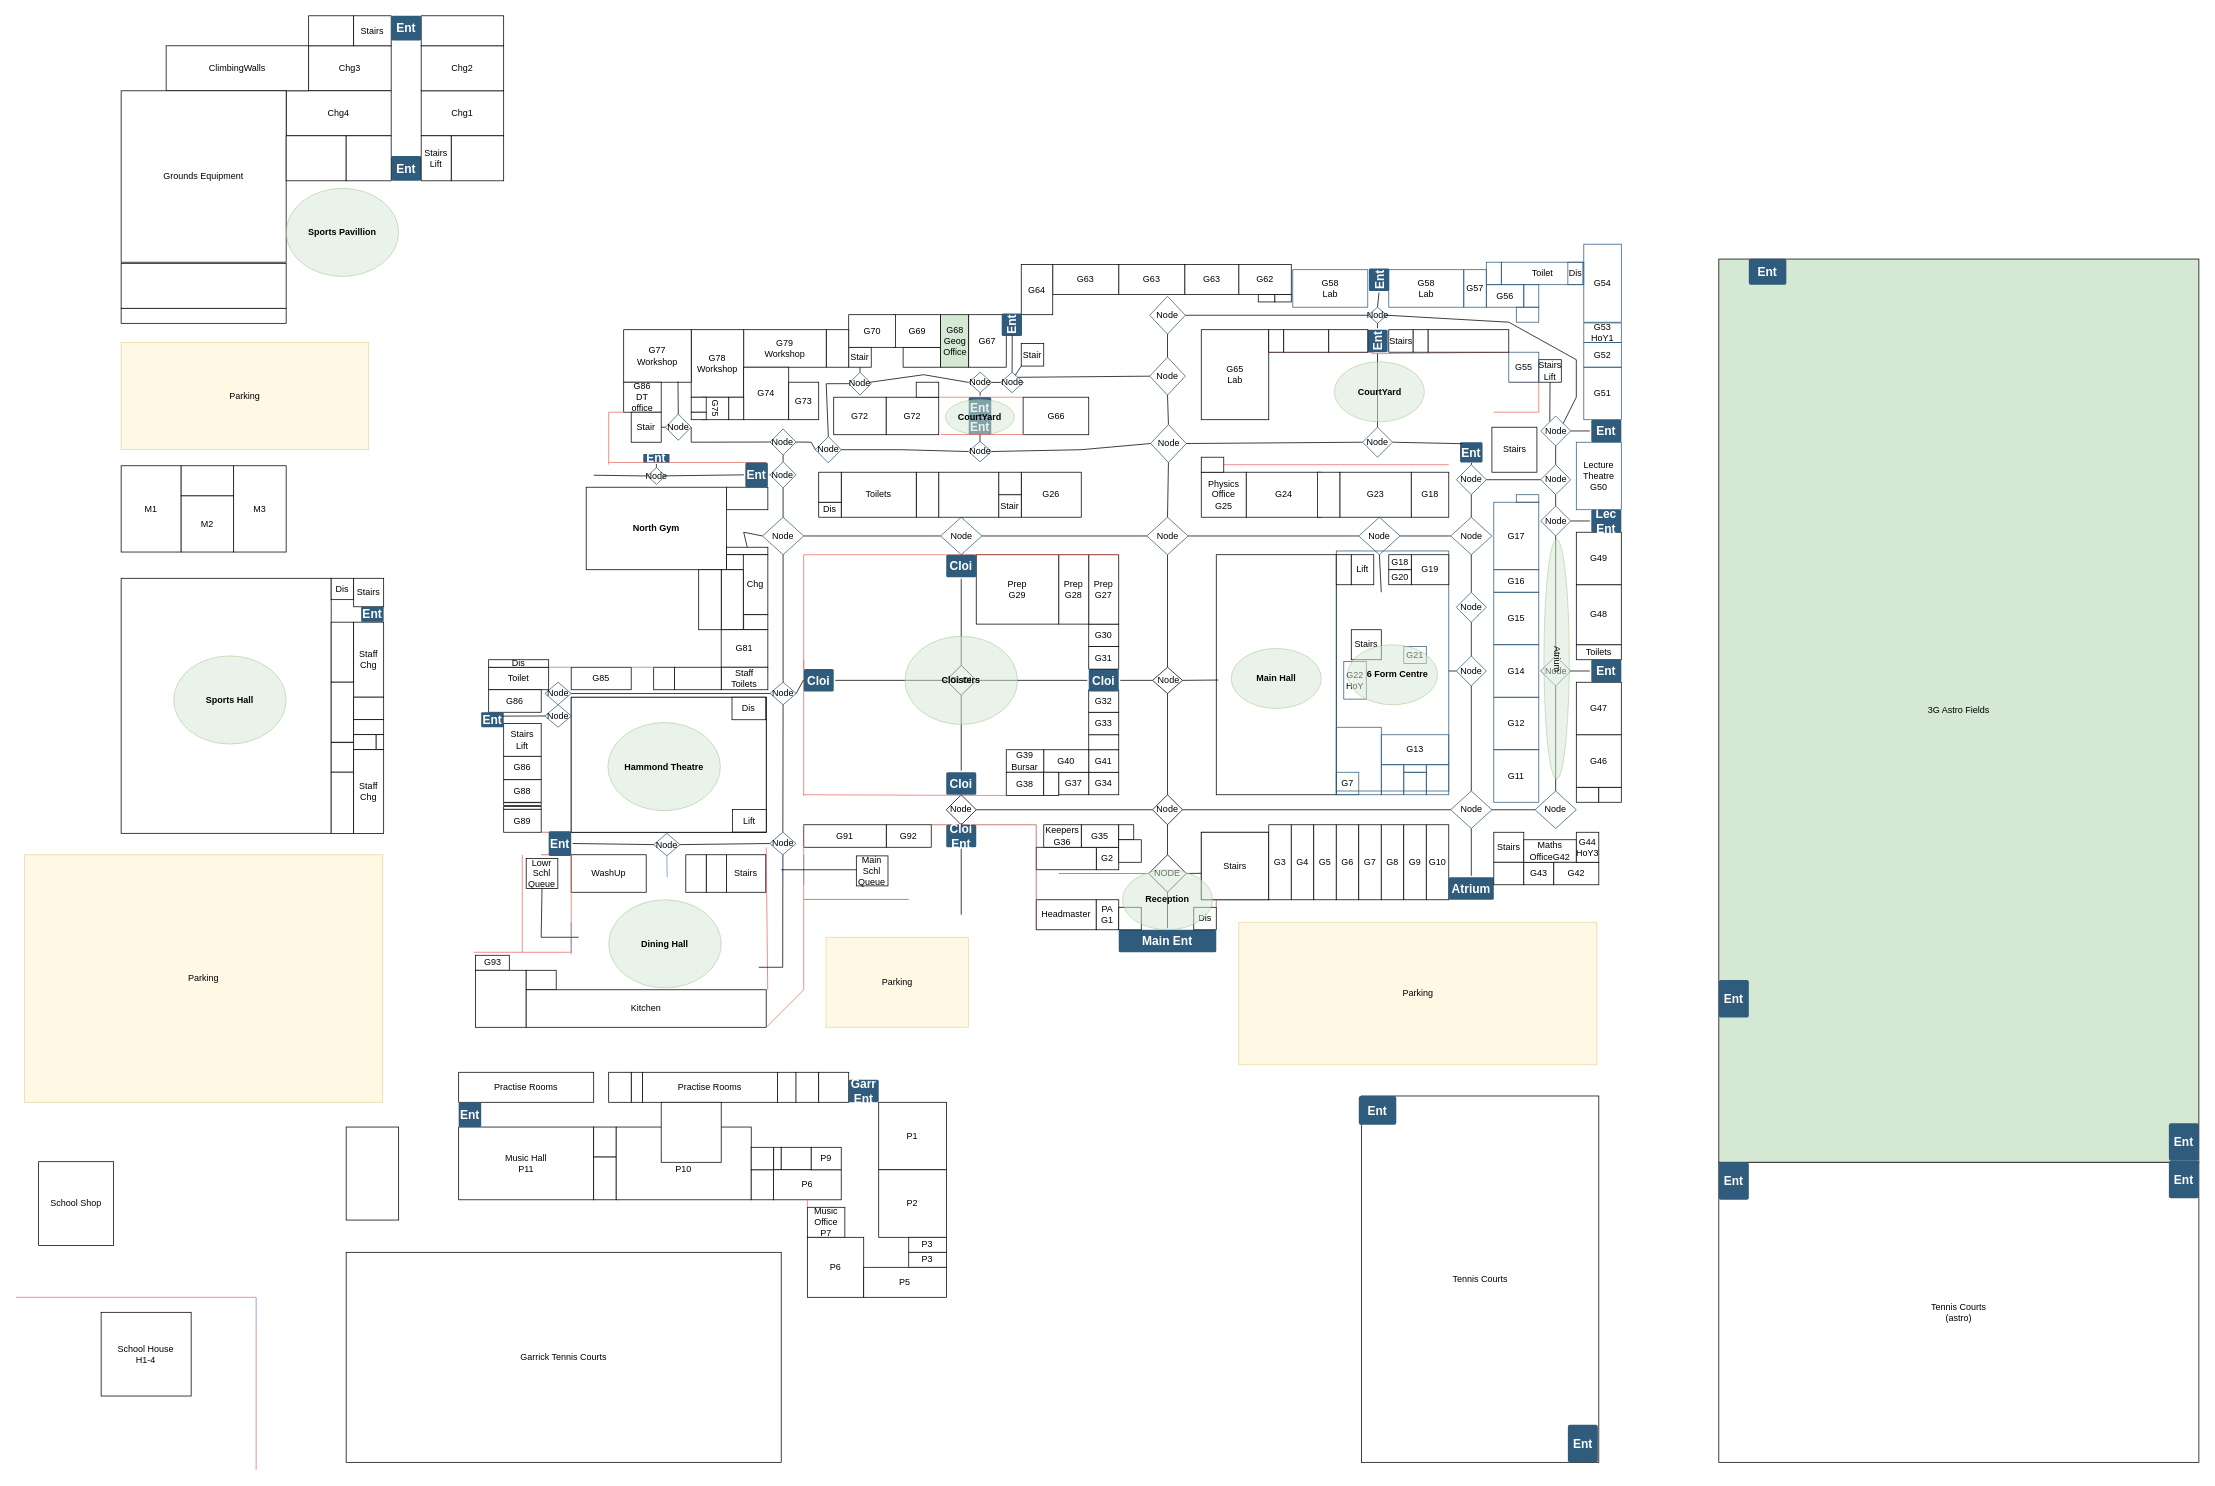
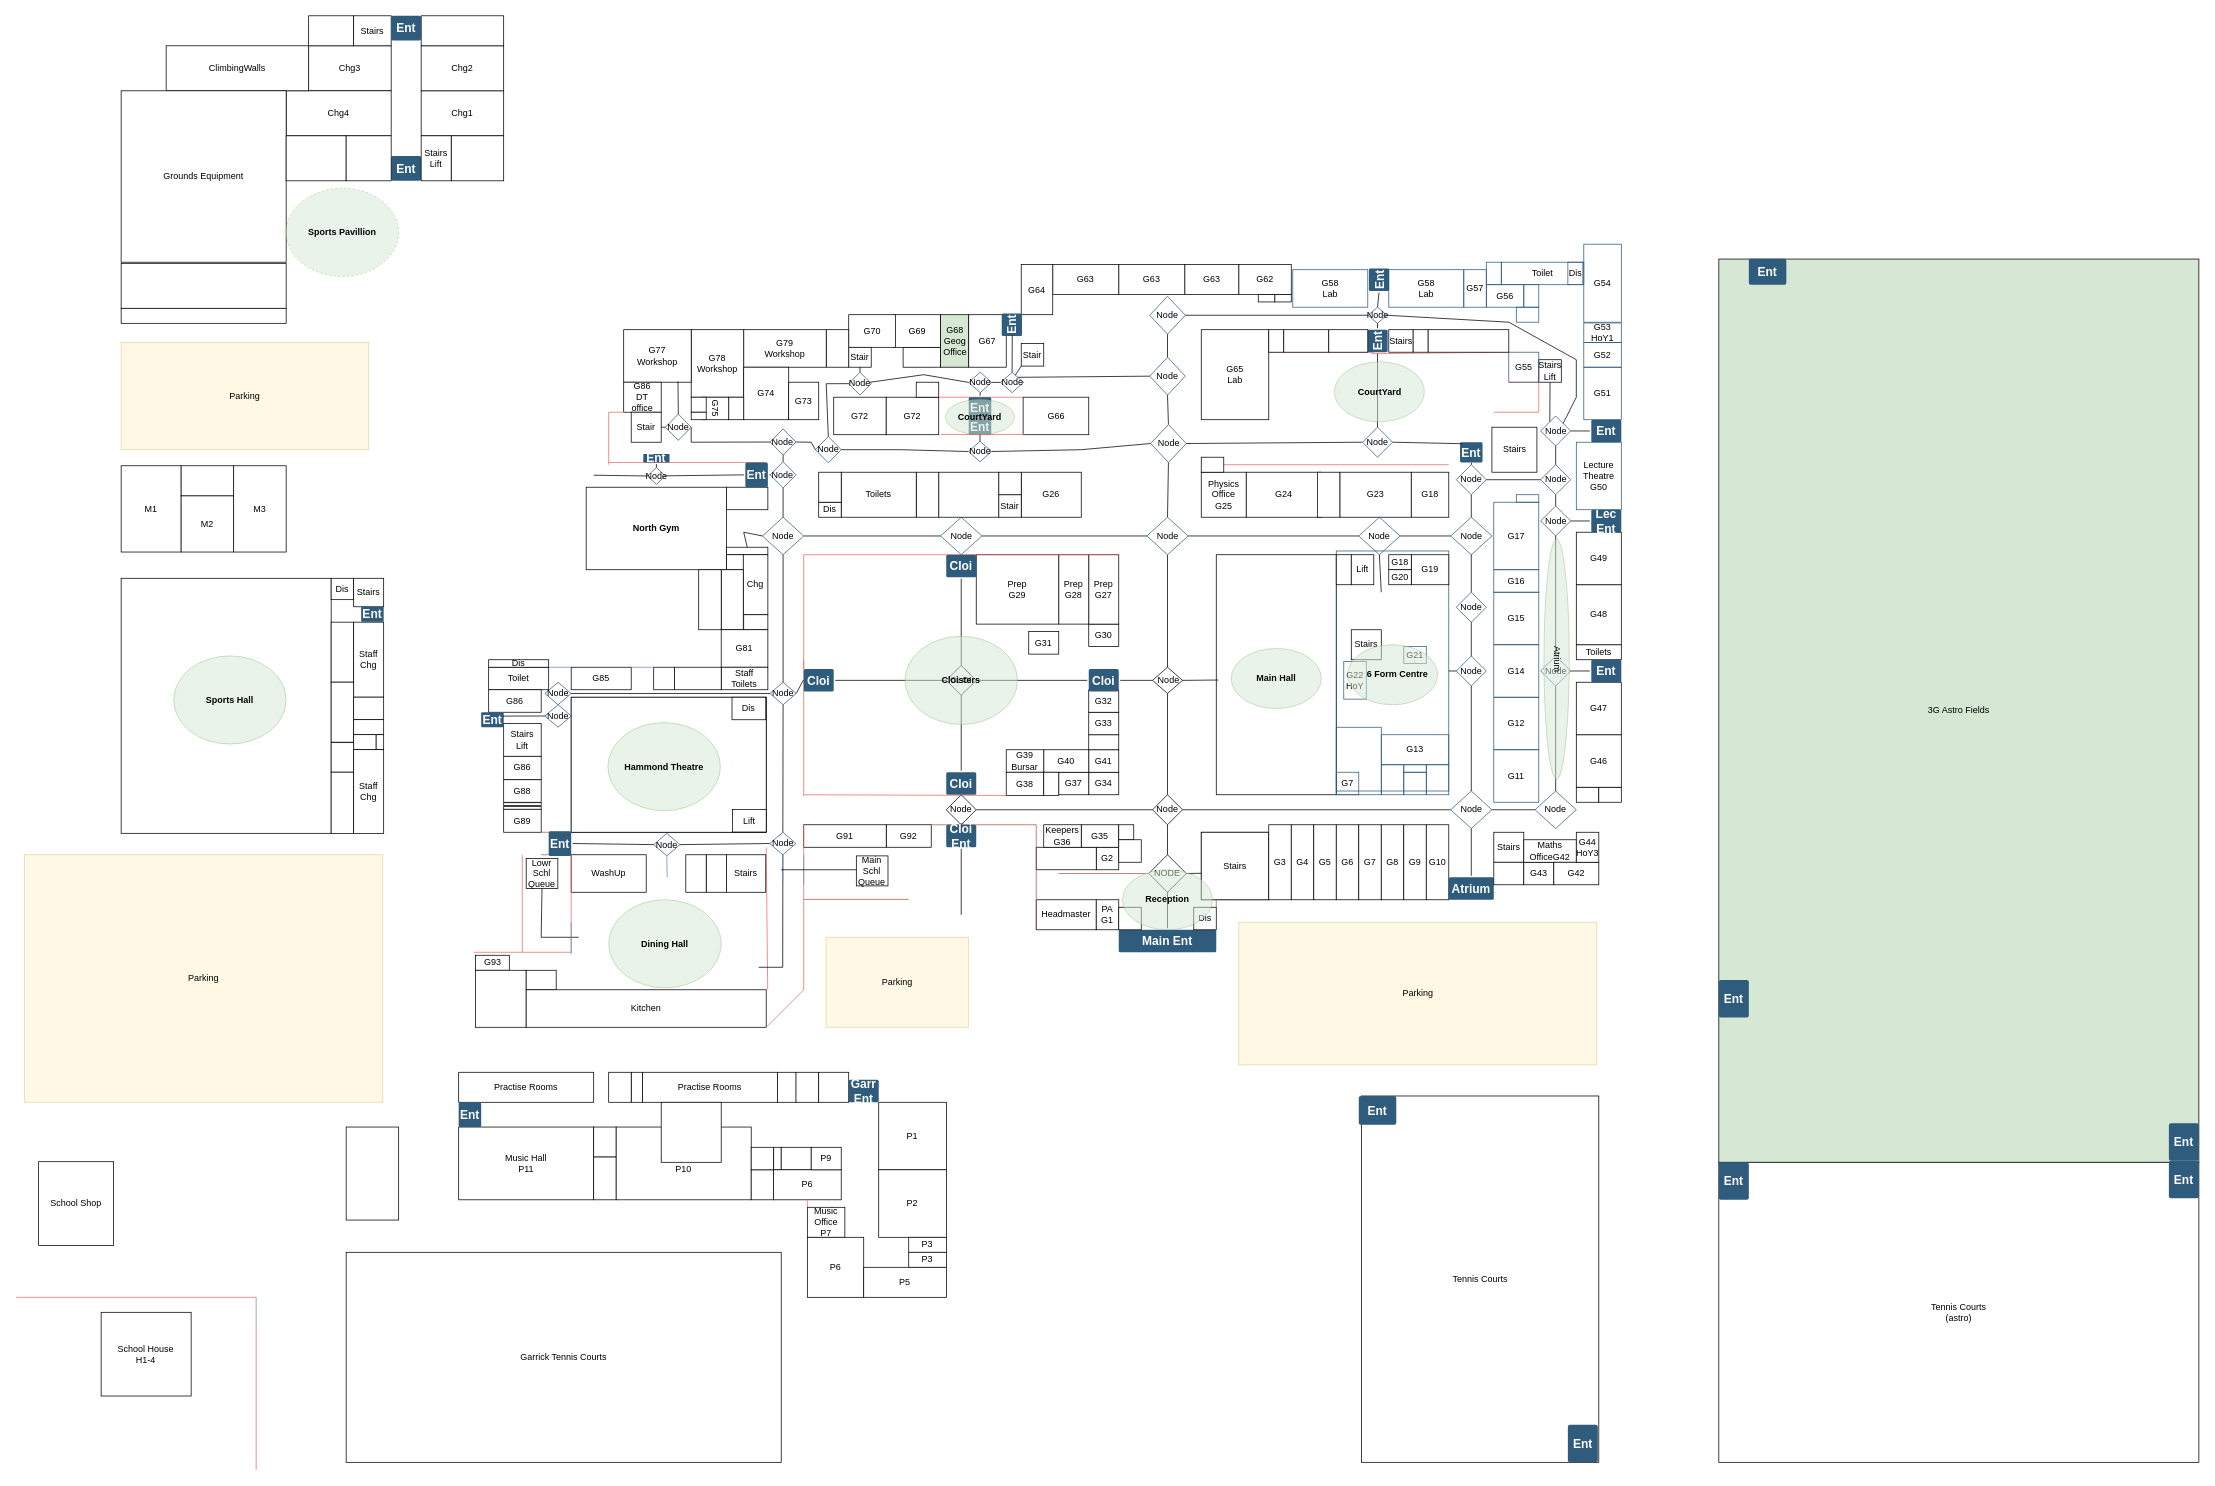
node "Sports Pavillion": style solid -> dashed
node "G31": moved (1104, 658) -> (1044, 643)
